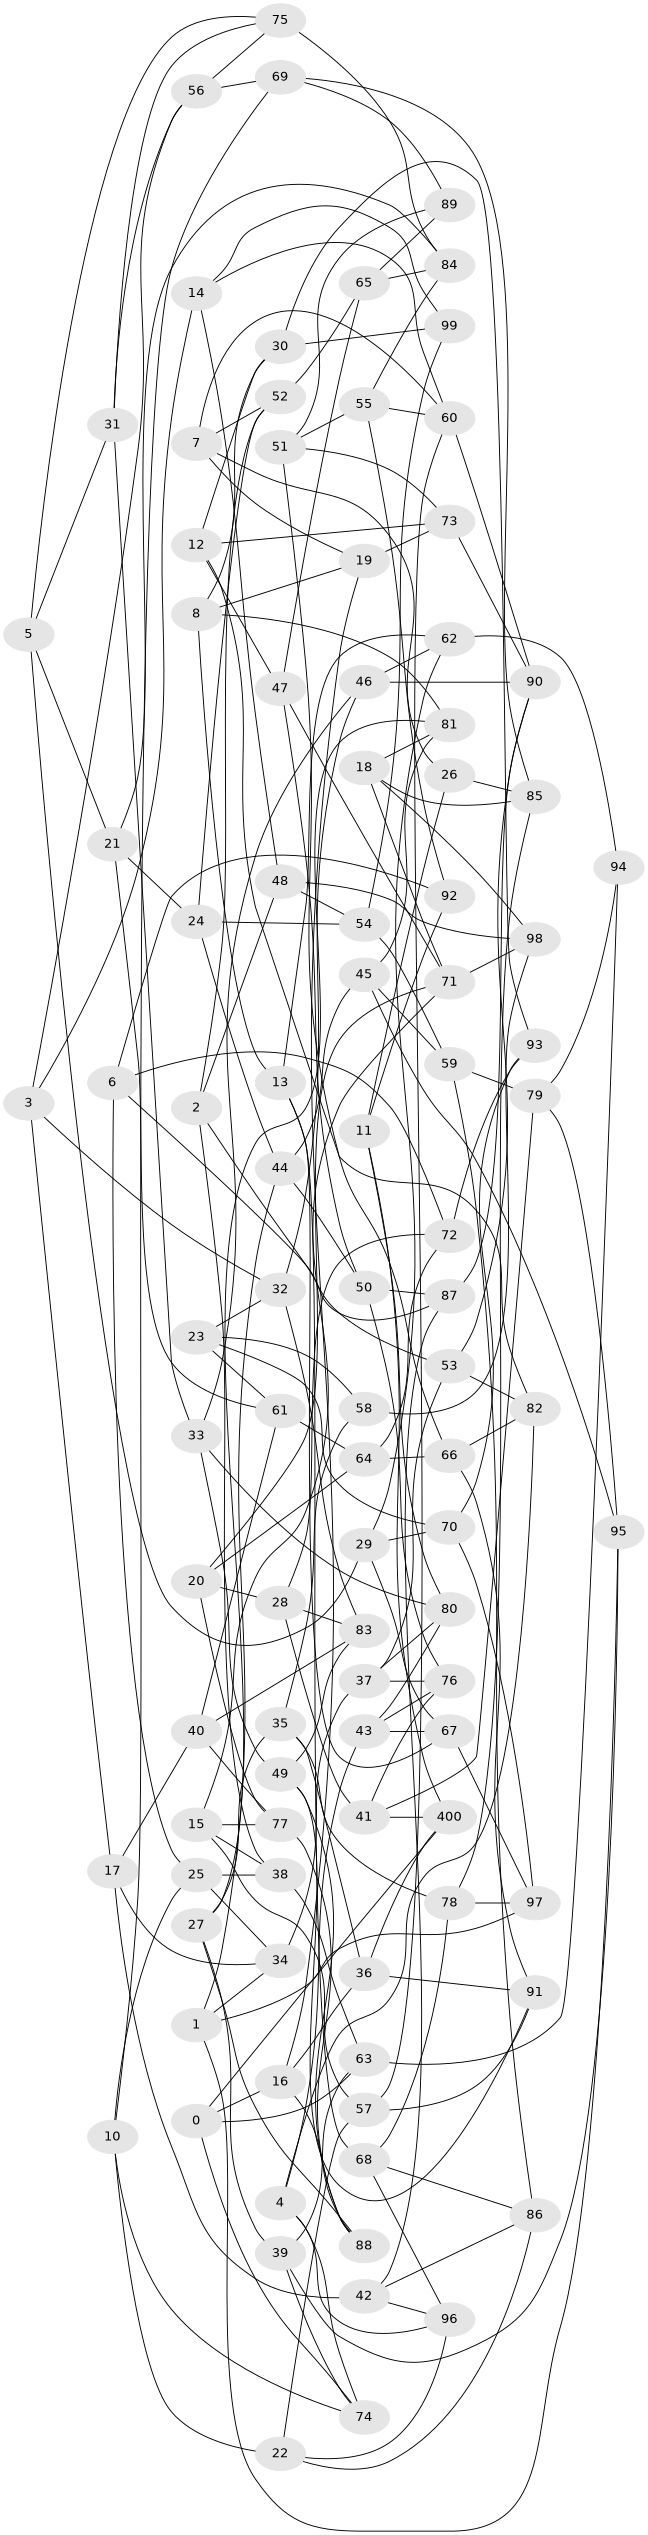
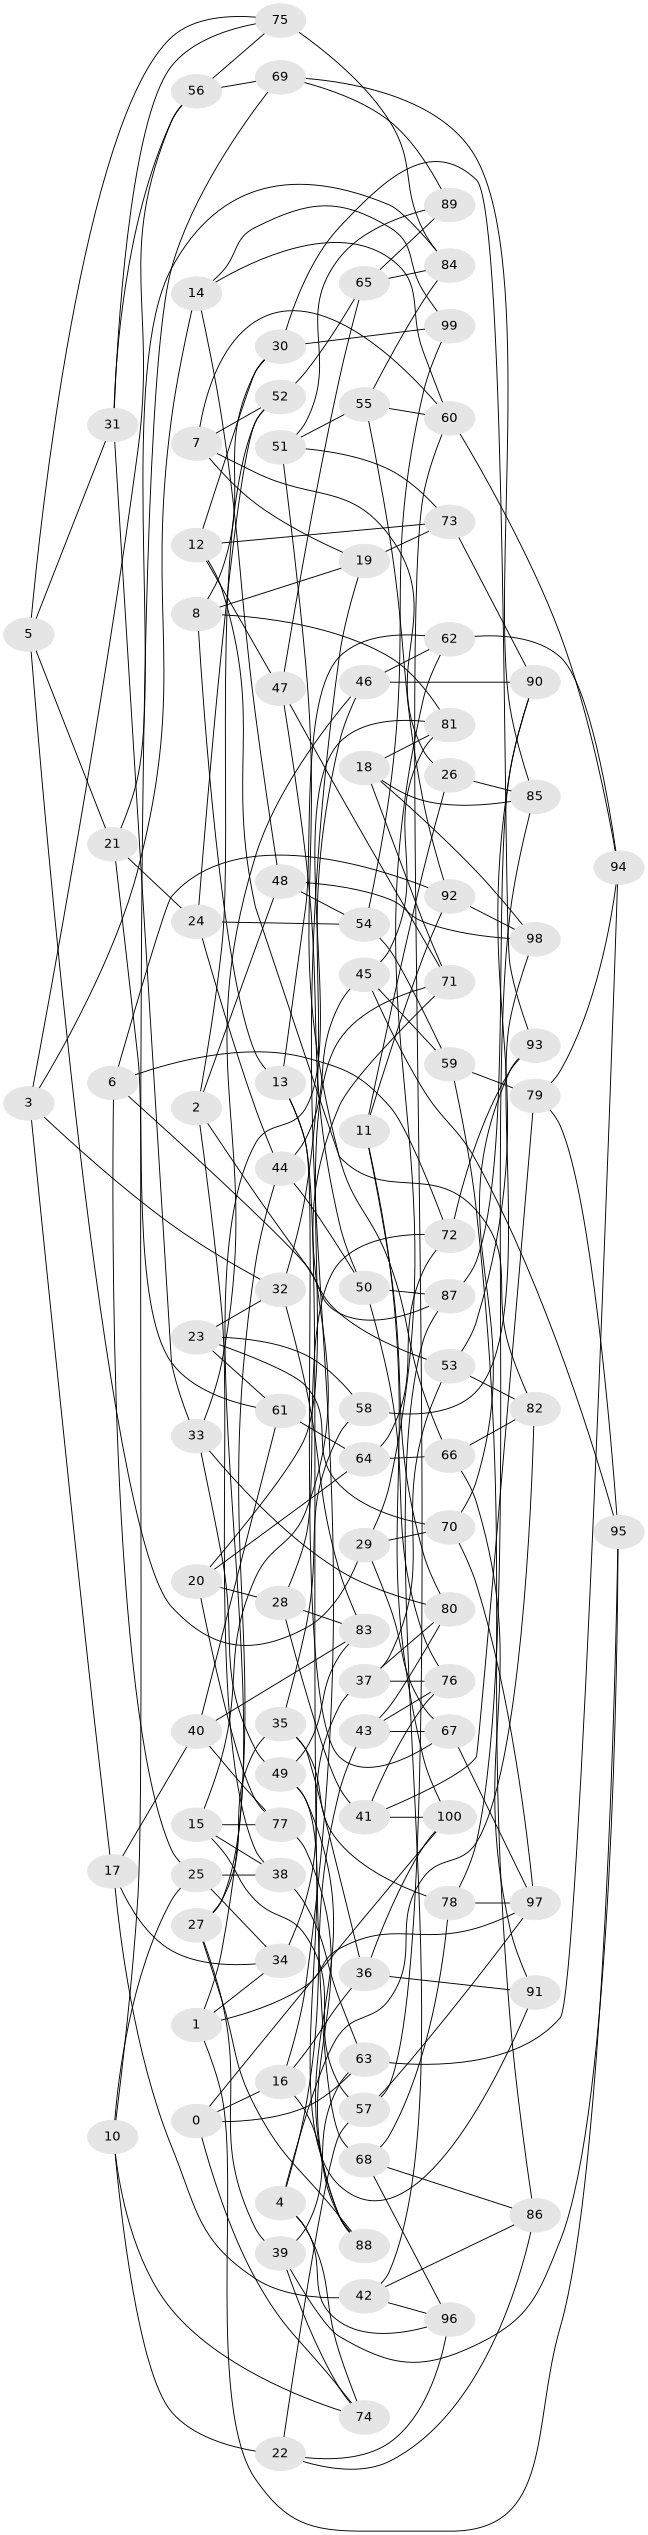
edge "60" -- "90": now "60" -- "94"
edge "98" -- "71": now "98" -- "92"
node "400": label "400" -> "100"
edge "91" -- "57": now "97" -- "57"
